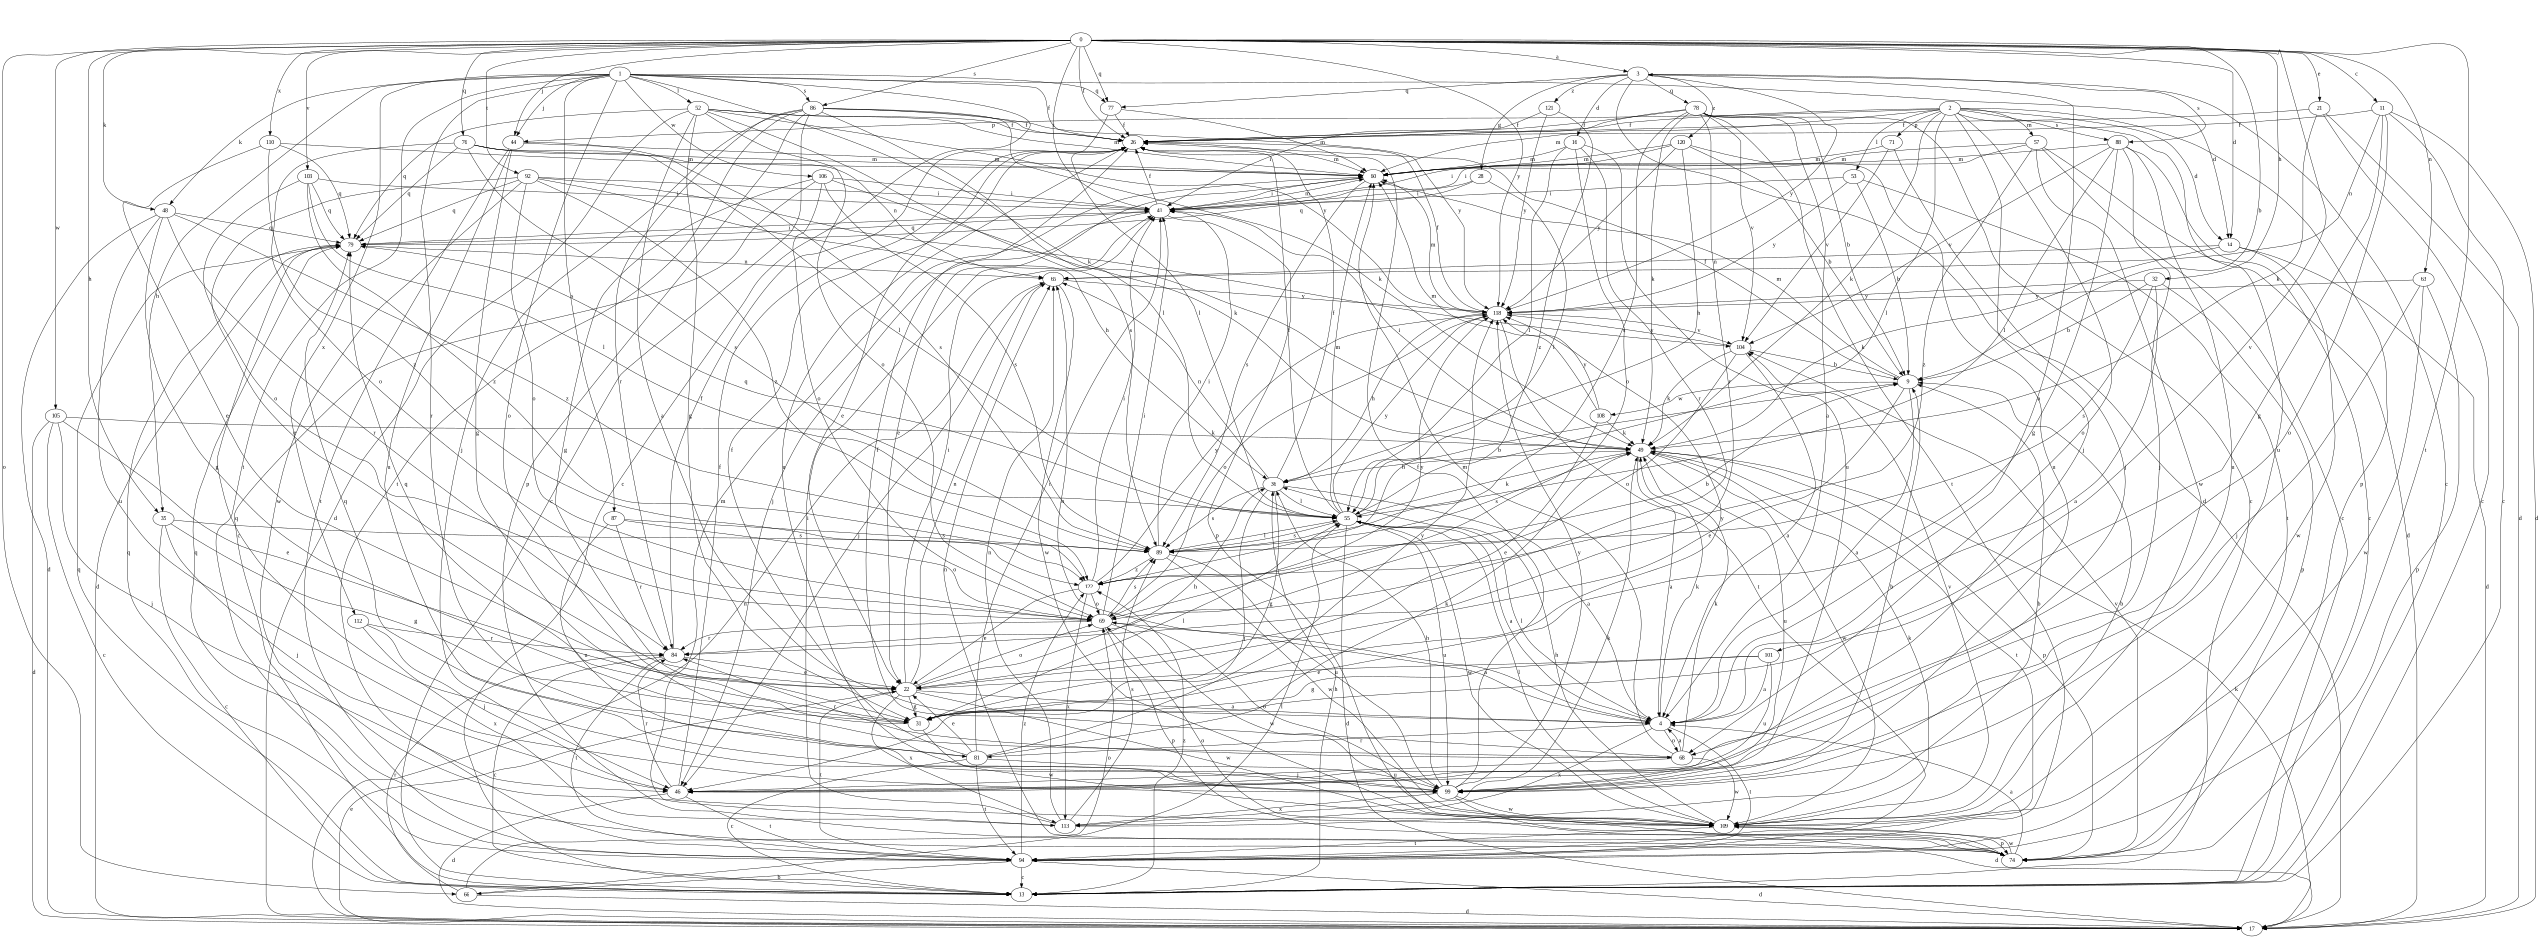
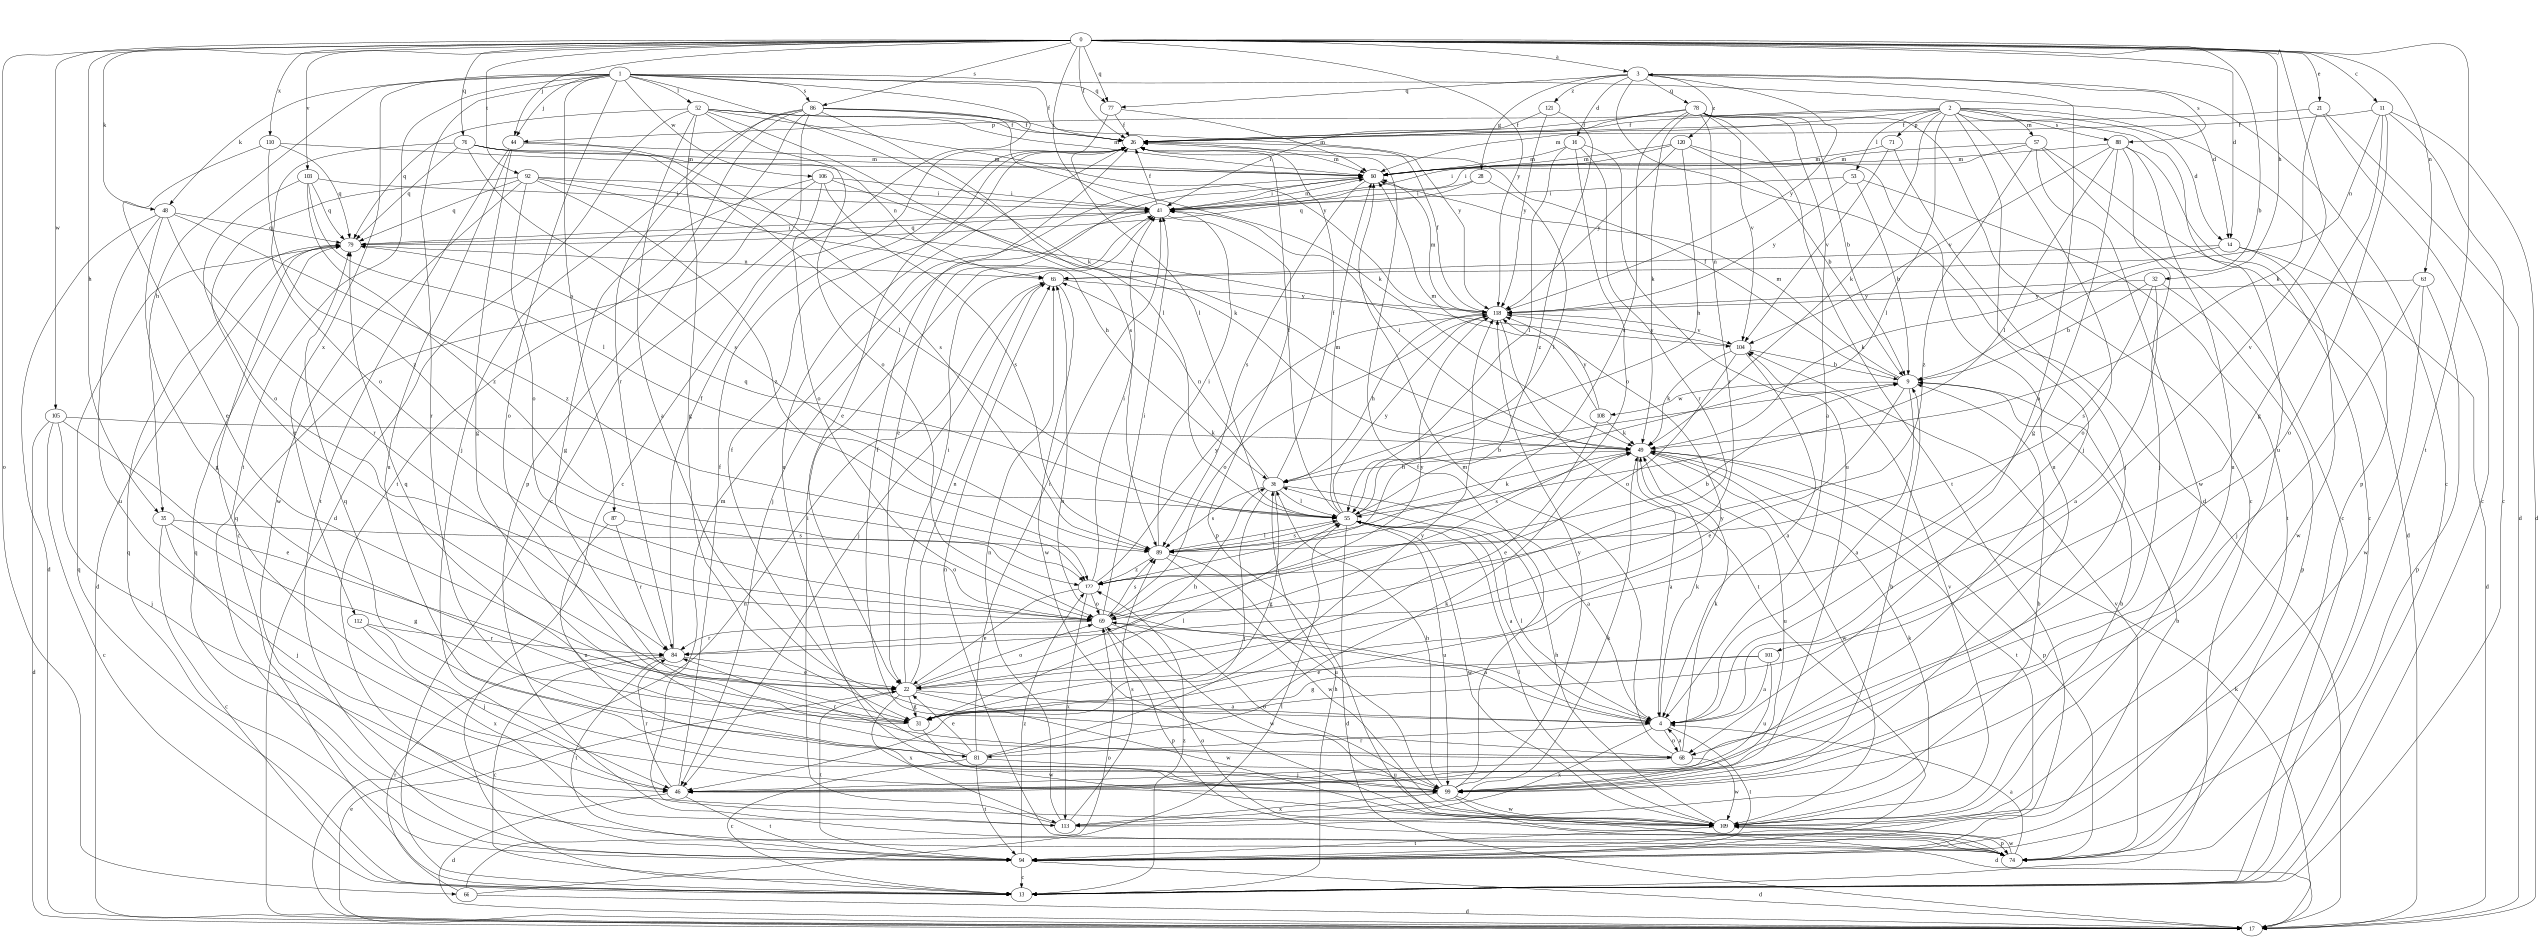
edge "87" -> "89": removed, label "s"
edge "94" -> "66": now "94" -> "9"
